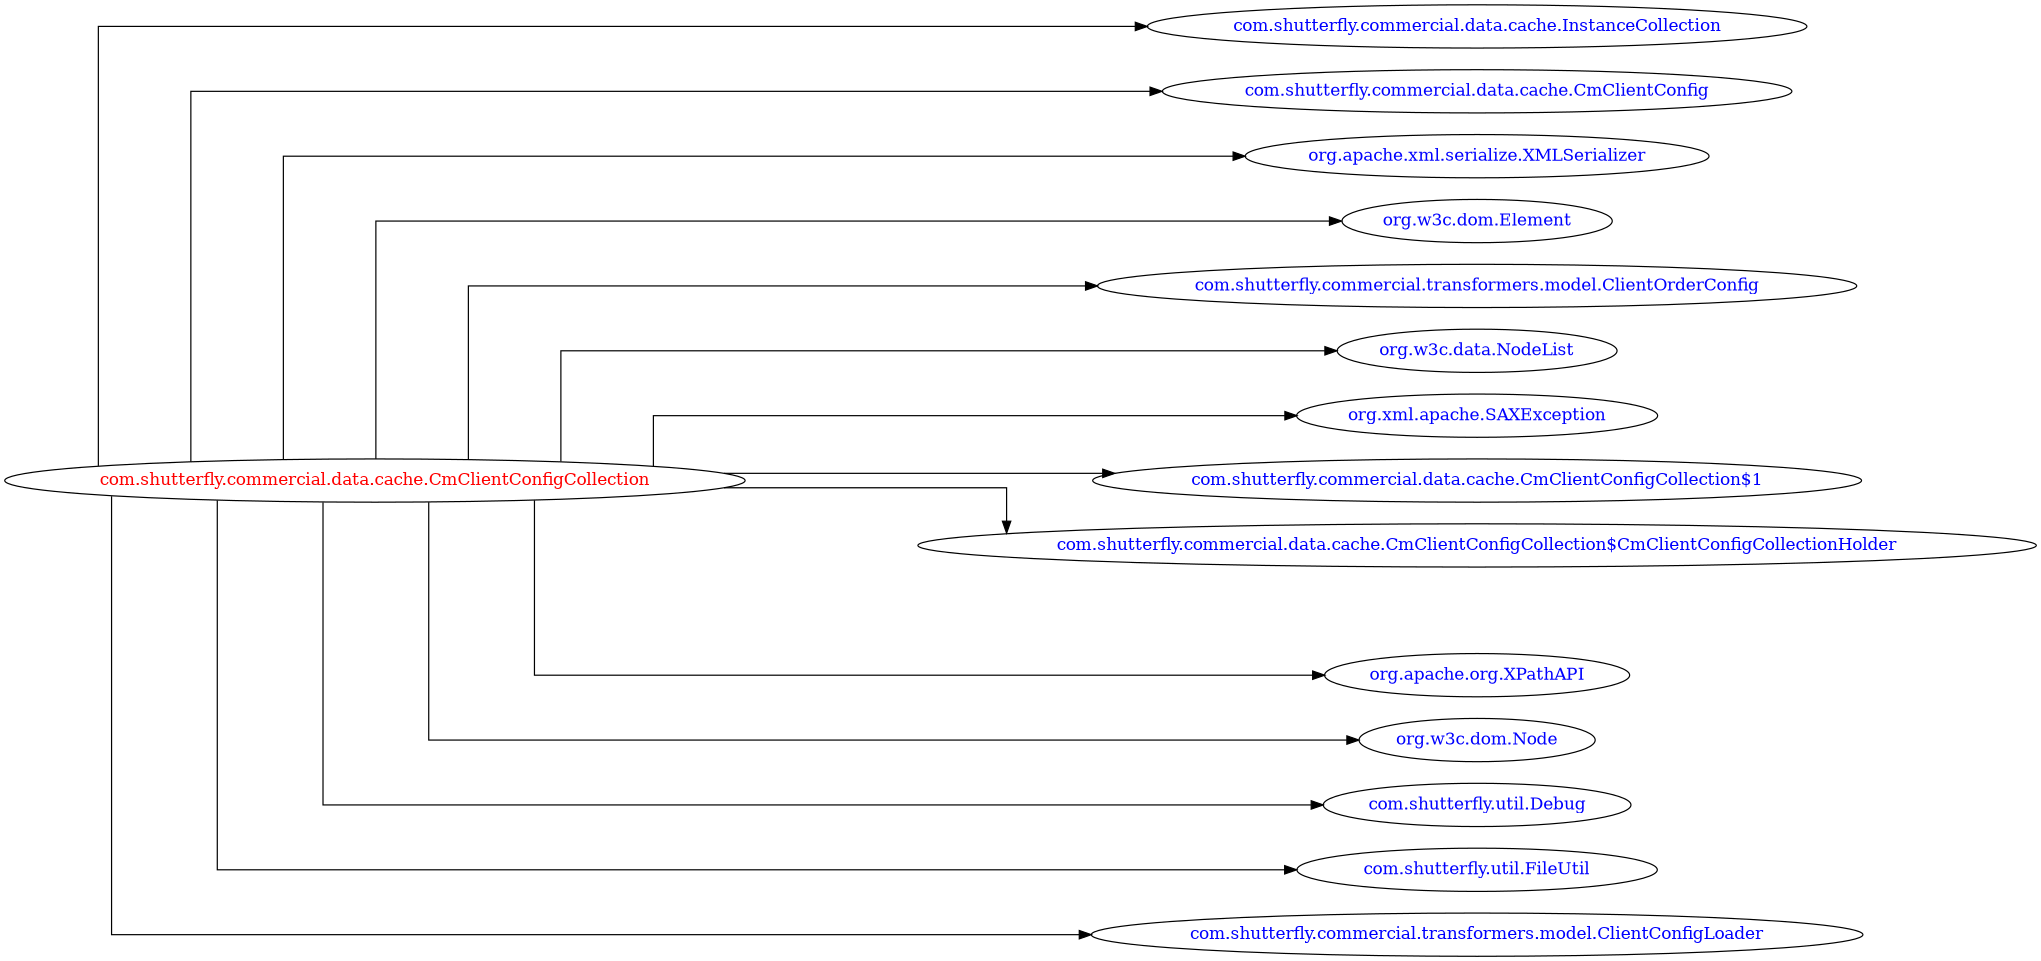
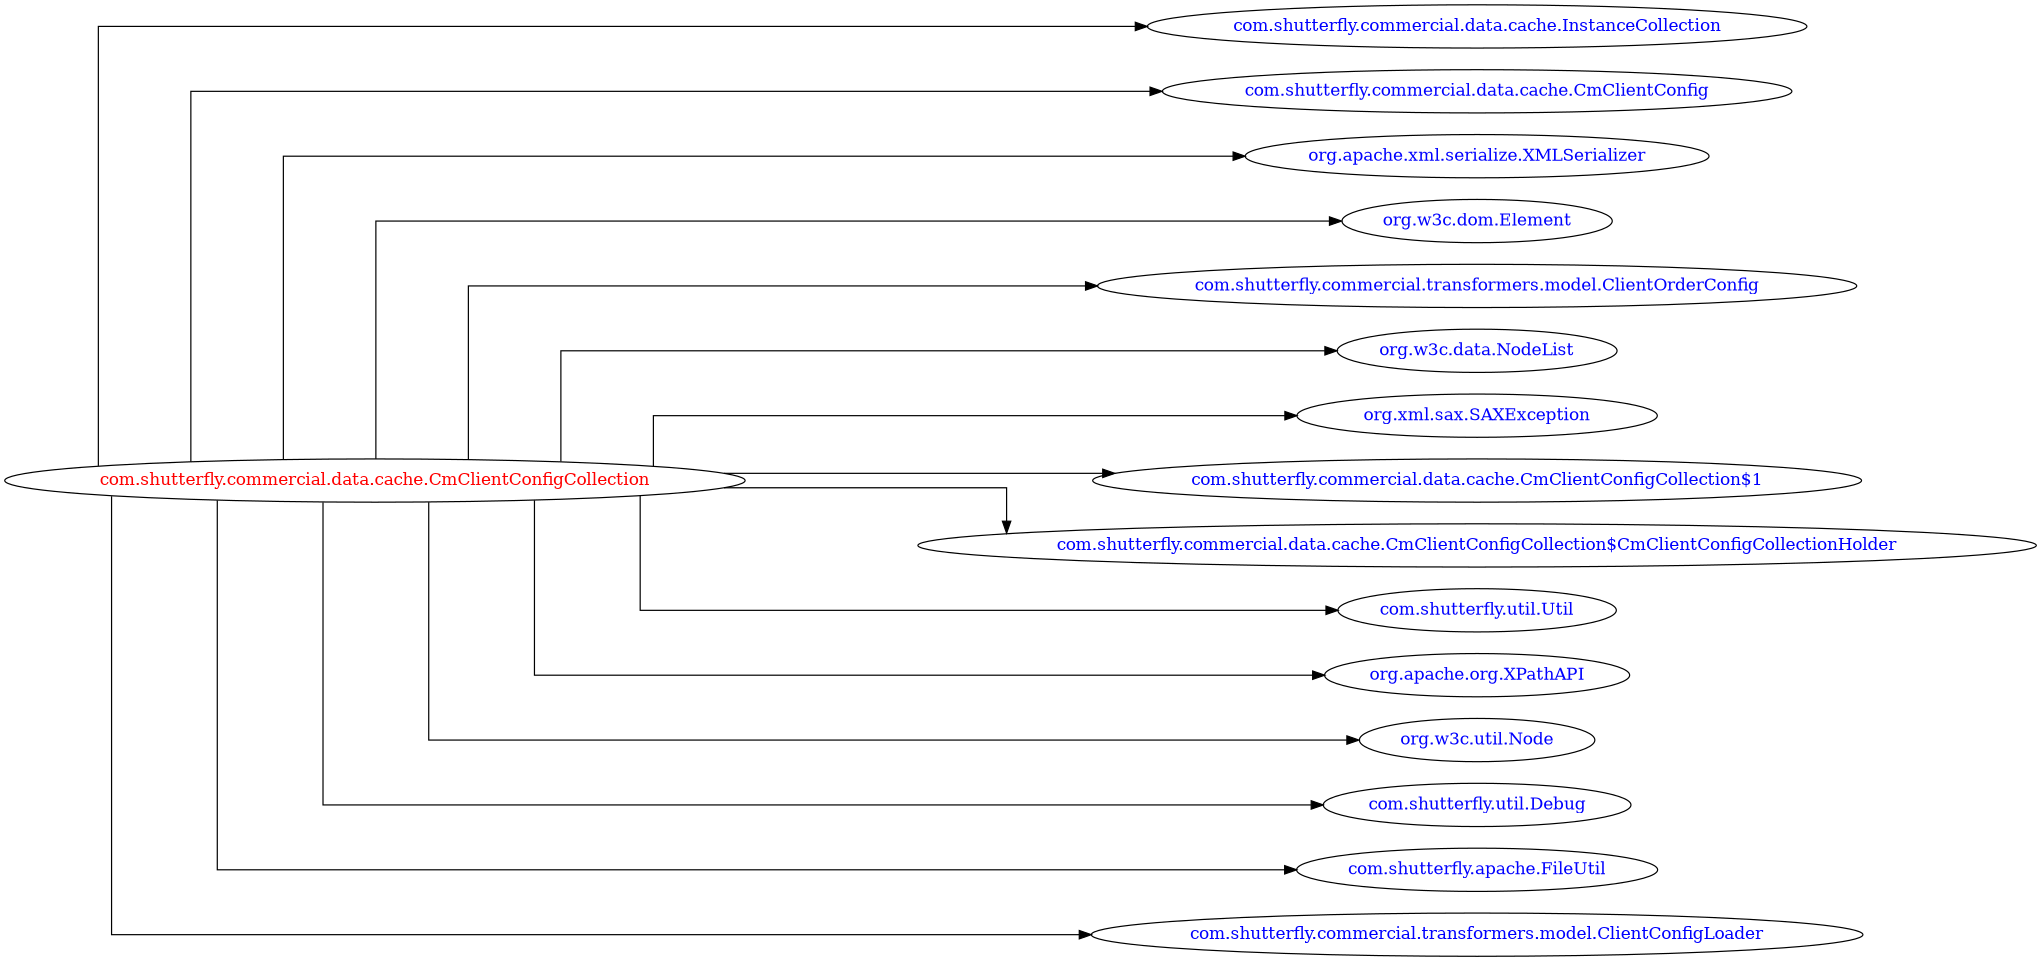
node "org.xml.apache.SAXException": label "org.xml.apache.SAXException" -> "org.xml.sax.SAXException"
node "com.shutterfly.util.Util": added
node "org.w3c.dom.Node": label "org.w3c.dom.Node" -> "org.w3c.util.Node"
node "com.shutterfly.util.FileUtil": label "com.shutterfly.util.FileUtil" -> "com.shutterfly.apache.FileUtil"
